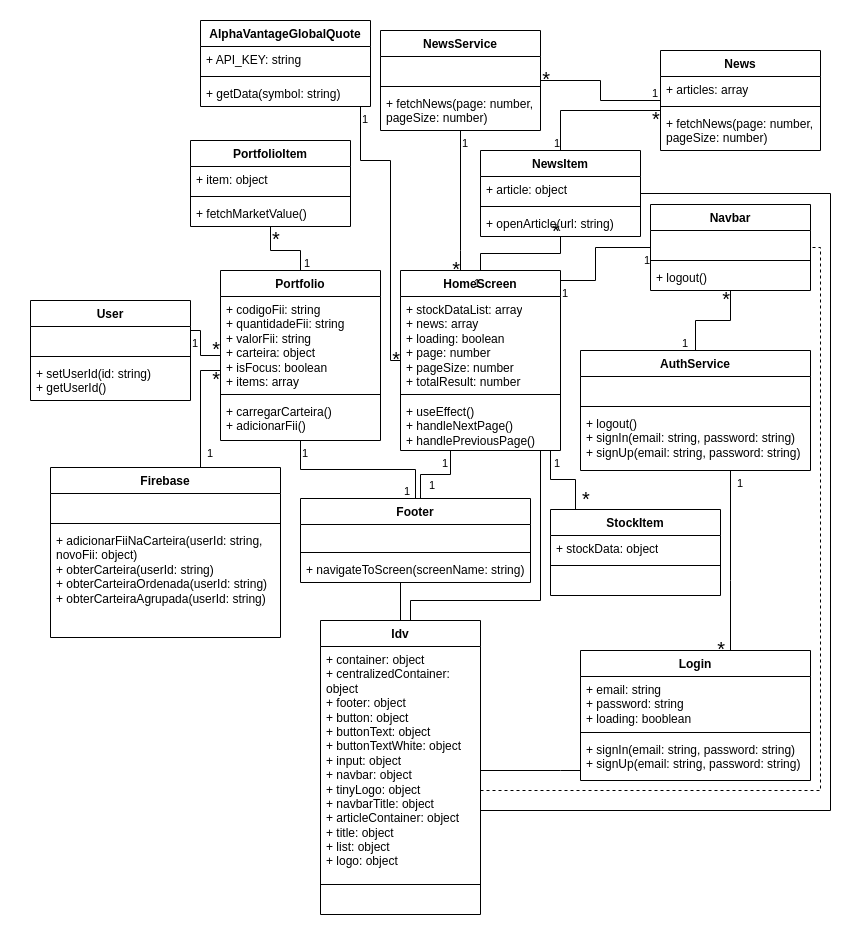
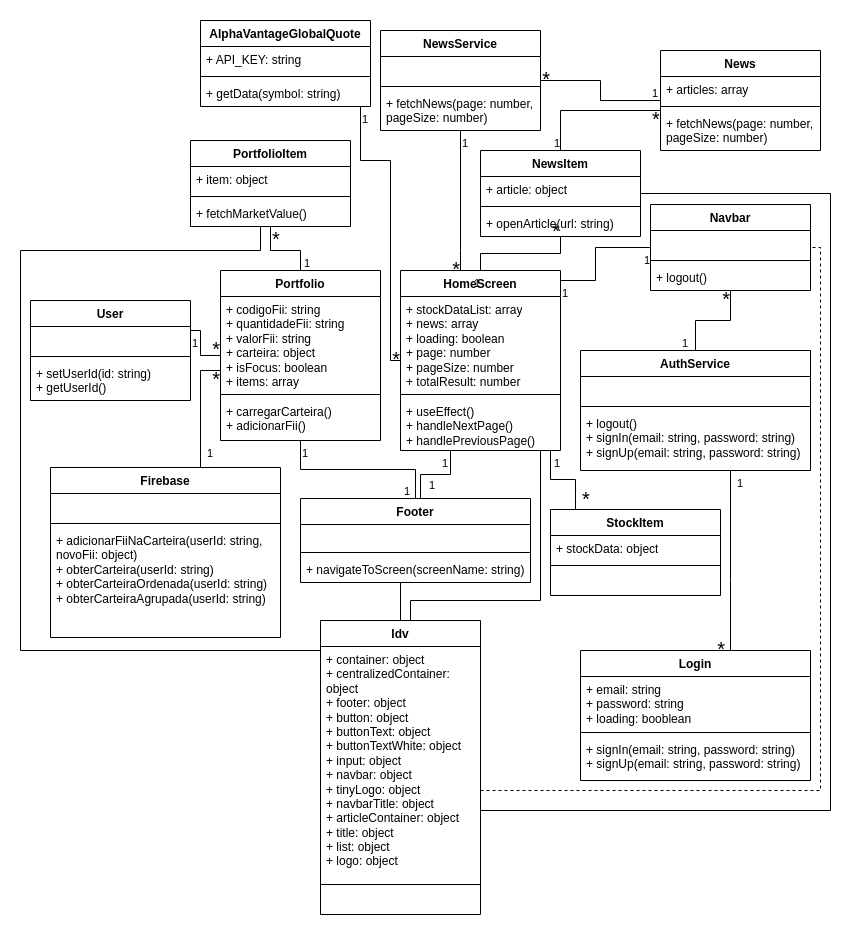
edge "PortfolioItem" -- "Idv": added
edge "Login" -- "Idv": removed
